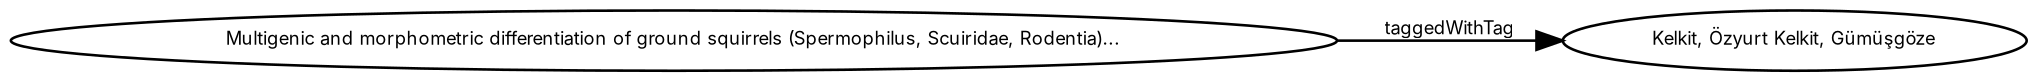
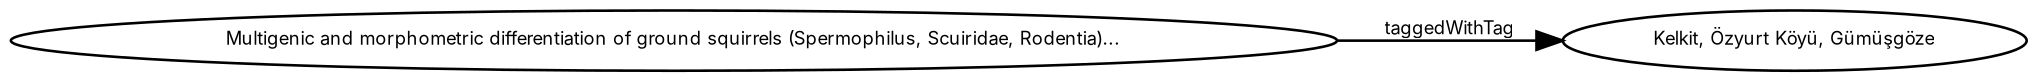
node "Kelkit, Özyurt Kelkit, Gümüşgöze": label "Kelkit, Özyurt Kelkit, Gümüşgöze" -> "Kelkit, Özyurt Köyü, Gümüşgöze"
